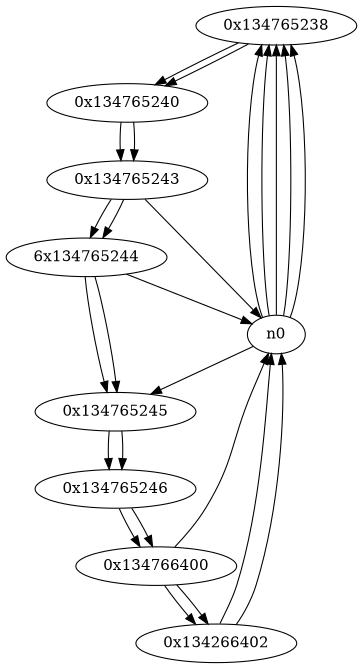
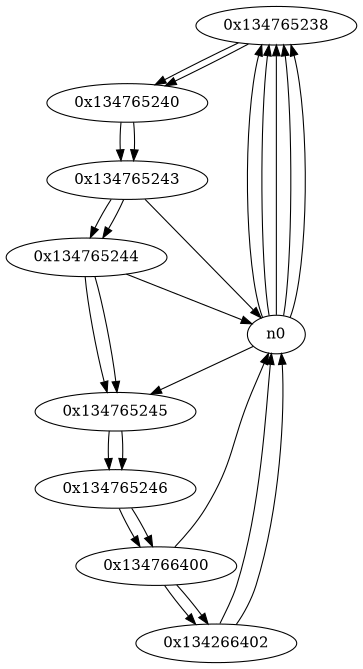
node "6x134765244": label "6x134765244" -> "0x134765244"
